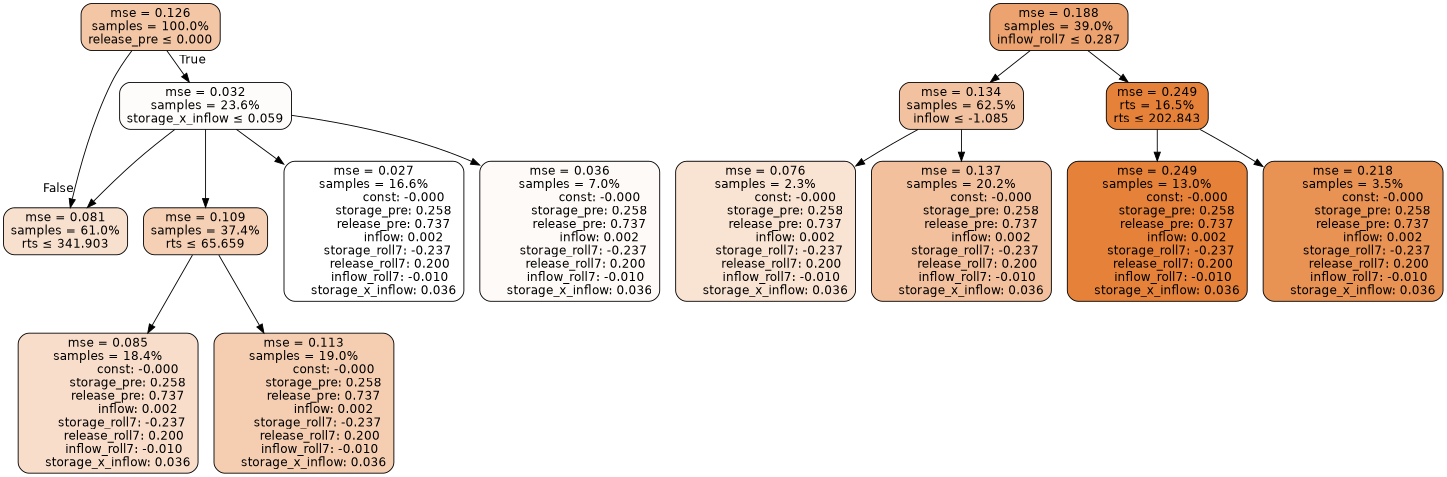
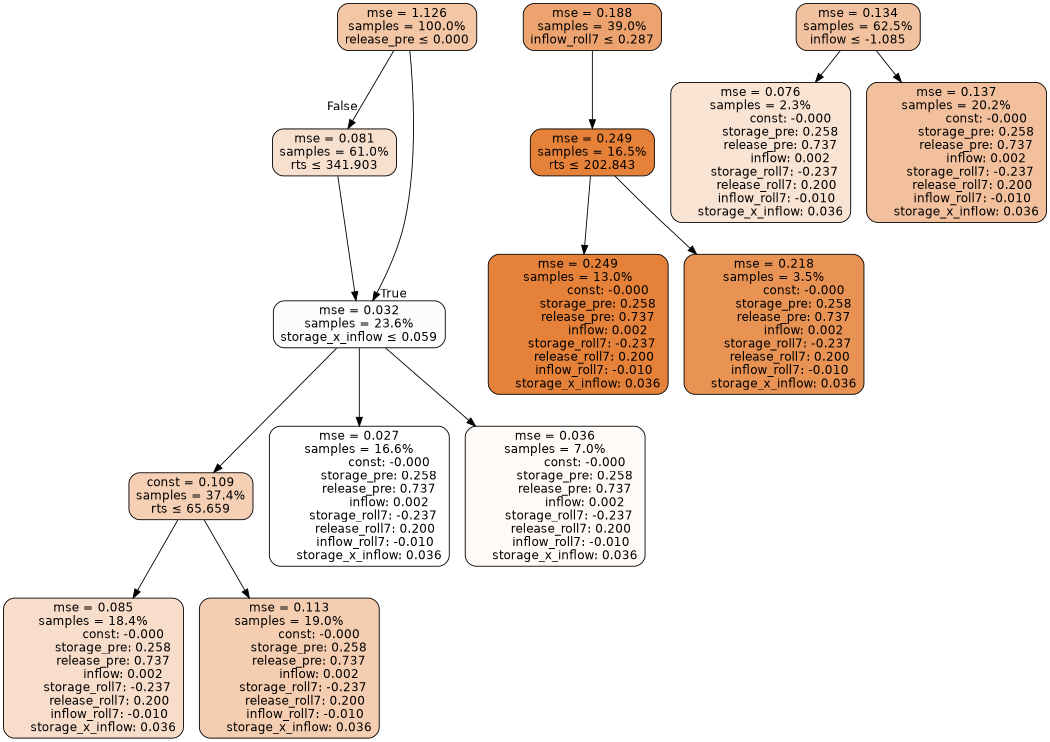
node "mse = 0.126 samples = 100.0% release_pre ≤ 0.000": label "mse = 0.126 samples = 100.0% release_pre ≤ 0.000" -> "mse = 1.126 samples = 100.0% release_pre ≤ 0.000"
edge "mse = 0.188 samples = 39.0% inflow_roll7 ≤ 0.287" -> "mse = 0.134 samples = 62.5% inflow ≤ -1.085": removed
node "mse = 0.249 rts = 16.5% rts ≤ 202.843": label "mse = 0.249 rts = 16.5% rts ≤ 202.843" -> "mse = 0.249 samples = 16.5% rts ≤ 202.843"
edge "mse = 0.032 samples = 23.6% storage_x_inflow ≤ 0.059" -> "mse = 0.081 samples = 61.0% rts ≤ 341.903": reversed
node "mse = 0.109 samples = 37.4% rts ≤ 65.659": label "mse = 0.109 samples = 37.4% rts ≤ 65.659" -> "const = 0.109 samples = 37.4% rts ≤ 65.659"
